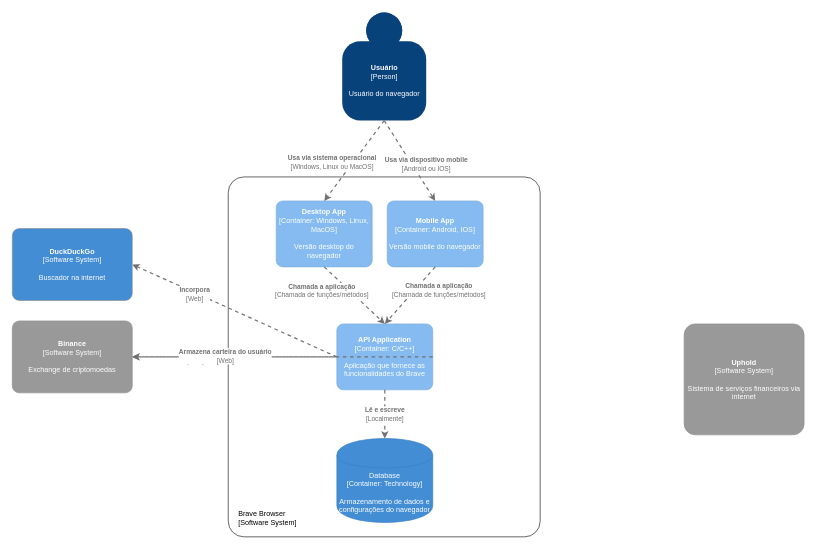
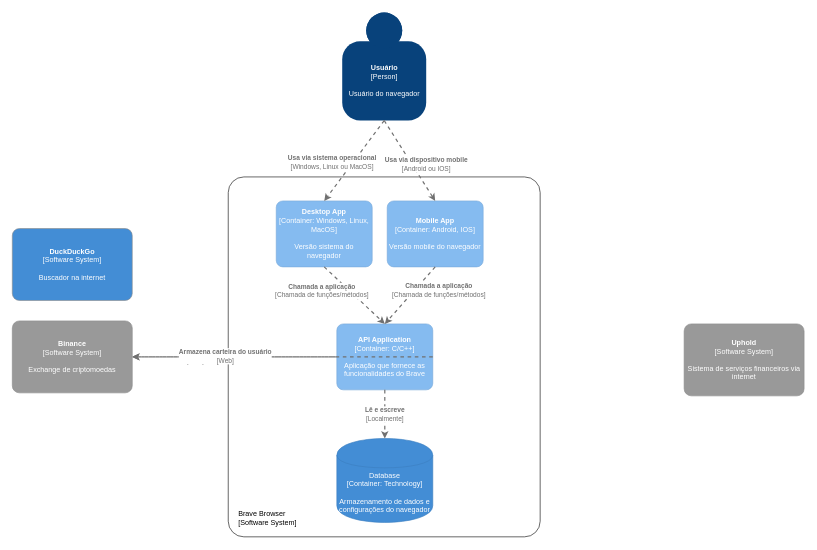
node "Desktop App [Container: Windows, Linux, MacOS] Versão desktop do navegador": label "Desktop App [Container: Windows, Linux, MacOS] Versão desktop do navegador" -> "Desktop App [Container: Windows, Linux, MacOS] Versão sistema do navegador"
edge "API Application [Container: C/C++] Aplicação que fornece as funcionalidades do Brave" -> "DuckDuckGo [Software System] Buscador na internet": removed, label "Incorpora [Web]"
node "Uphold [Software System] Sistema de serviços financeiros via internet": size 120x111 -> 120x72
